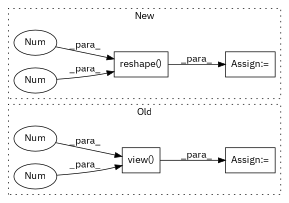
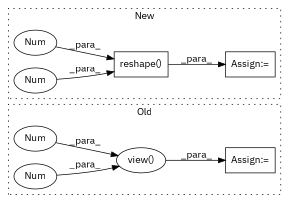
node "view()": shape box -> ellipse
